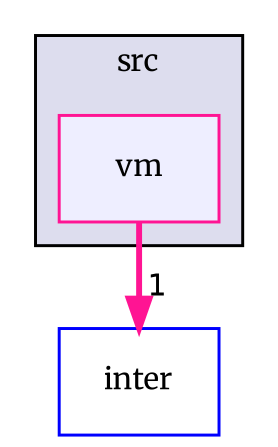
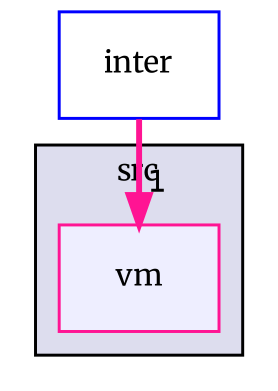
edge "vm" -> "inter": reversed
